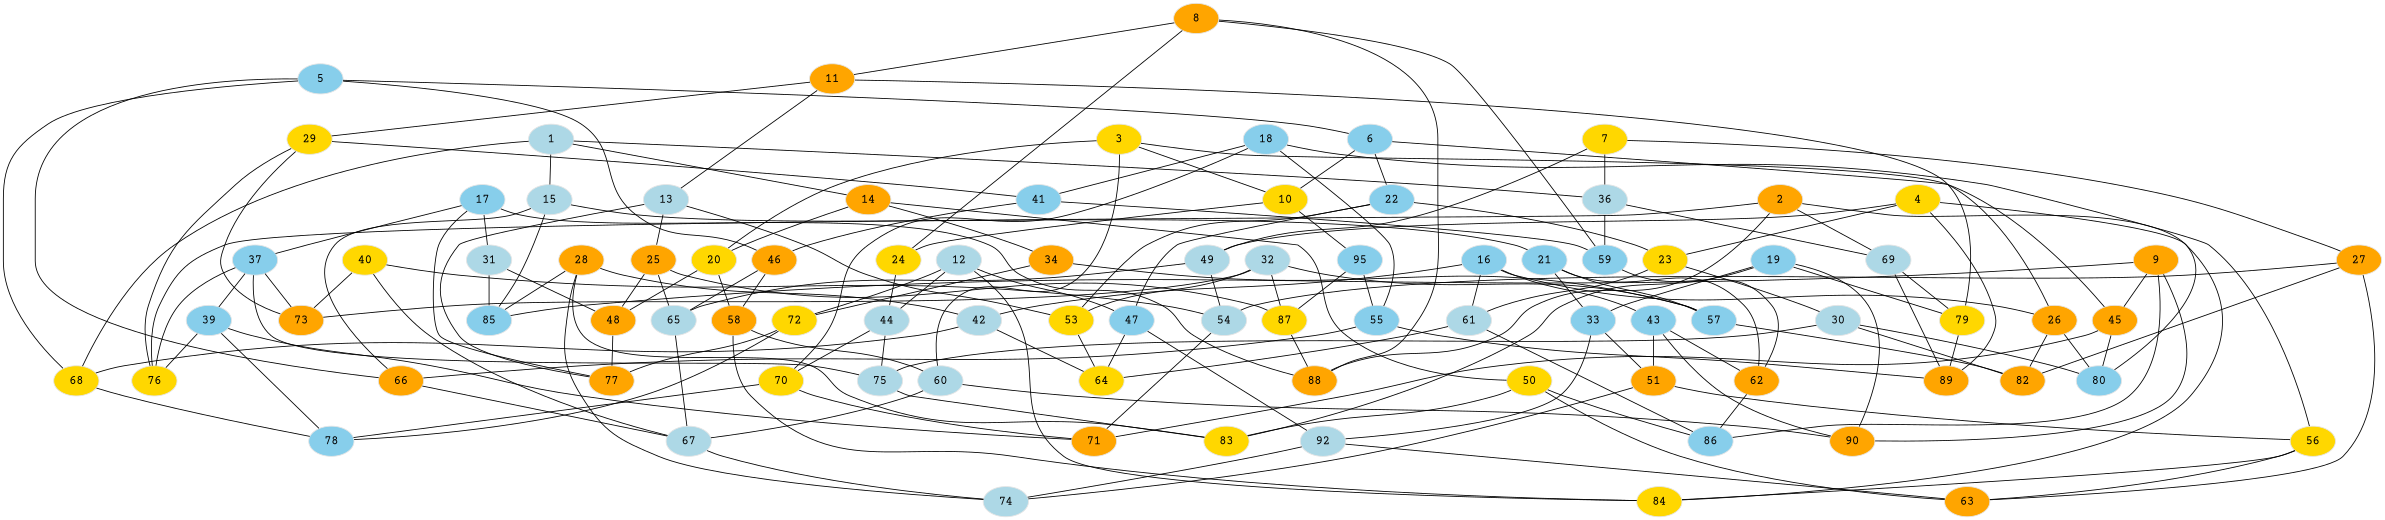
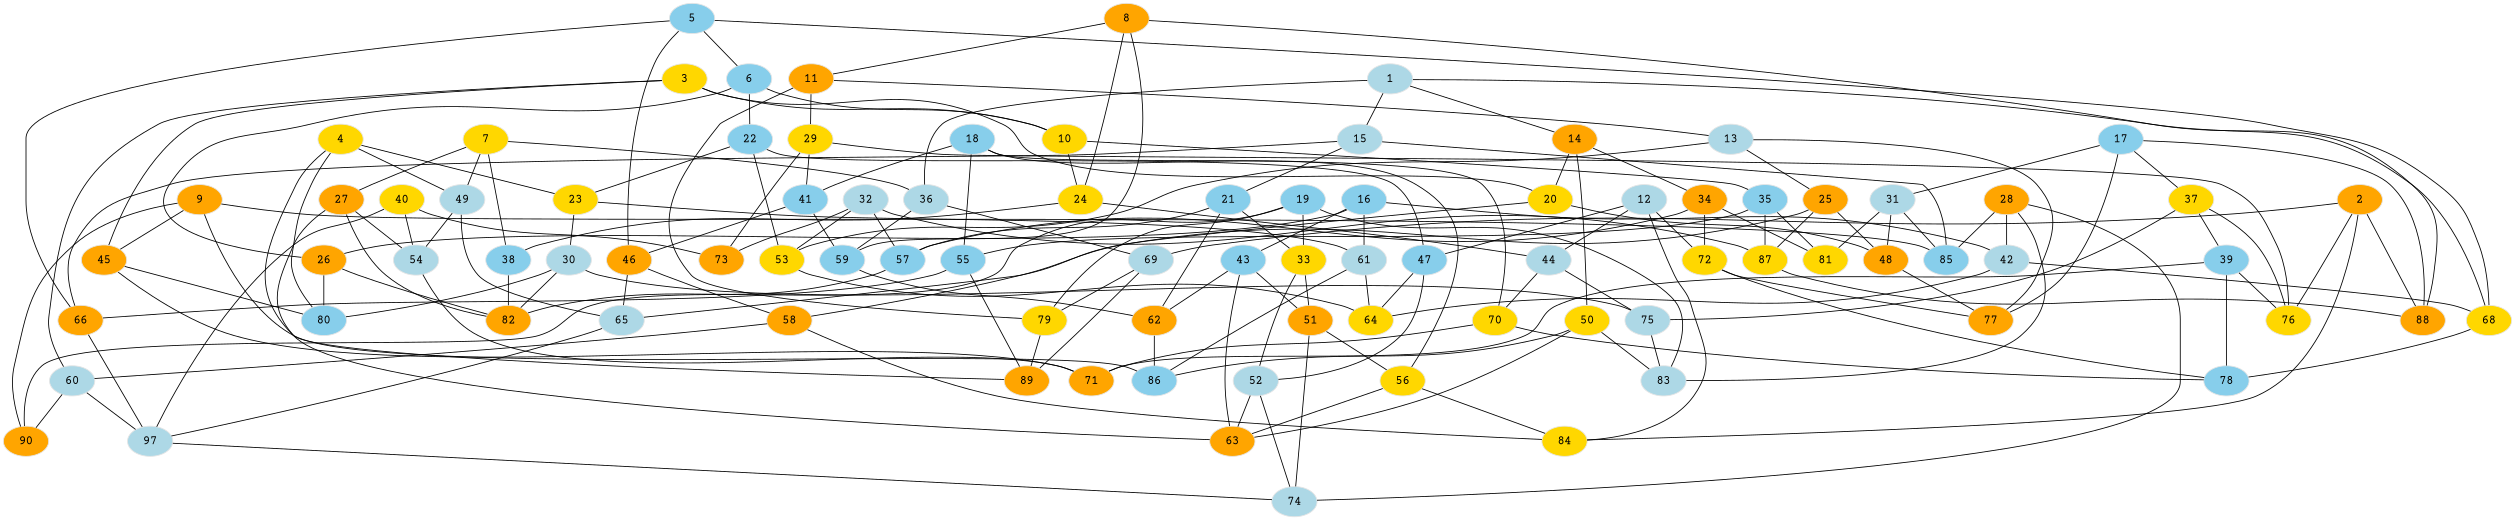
node "37": fillcolor skyblue -> gold
node "38": added
node "95": label "95" -> "35"
node "81": added
edge "37" -- "73": removed
node "33": fillcolor skyblue -> gold
edge "43" -- "90": now "43" -- "63"
node "67": label "67" -> "97"
node "83": fillcolor gold -> lightblue
node "92": label "92" -> "52"
